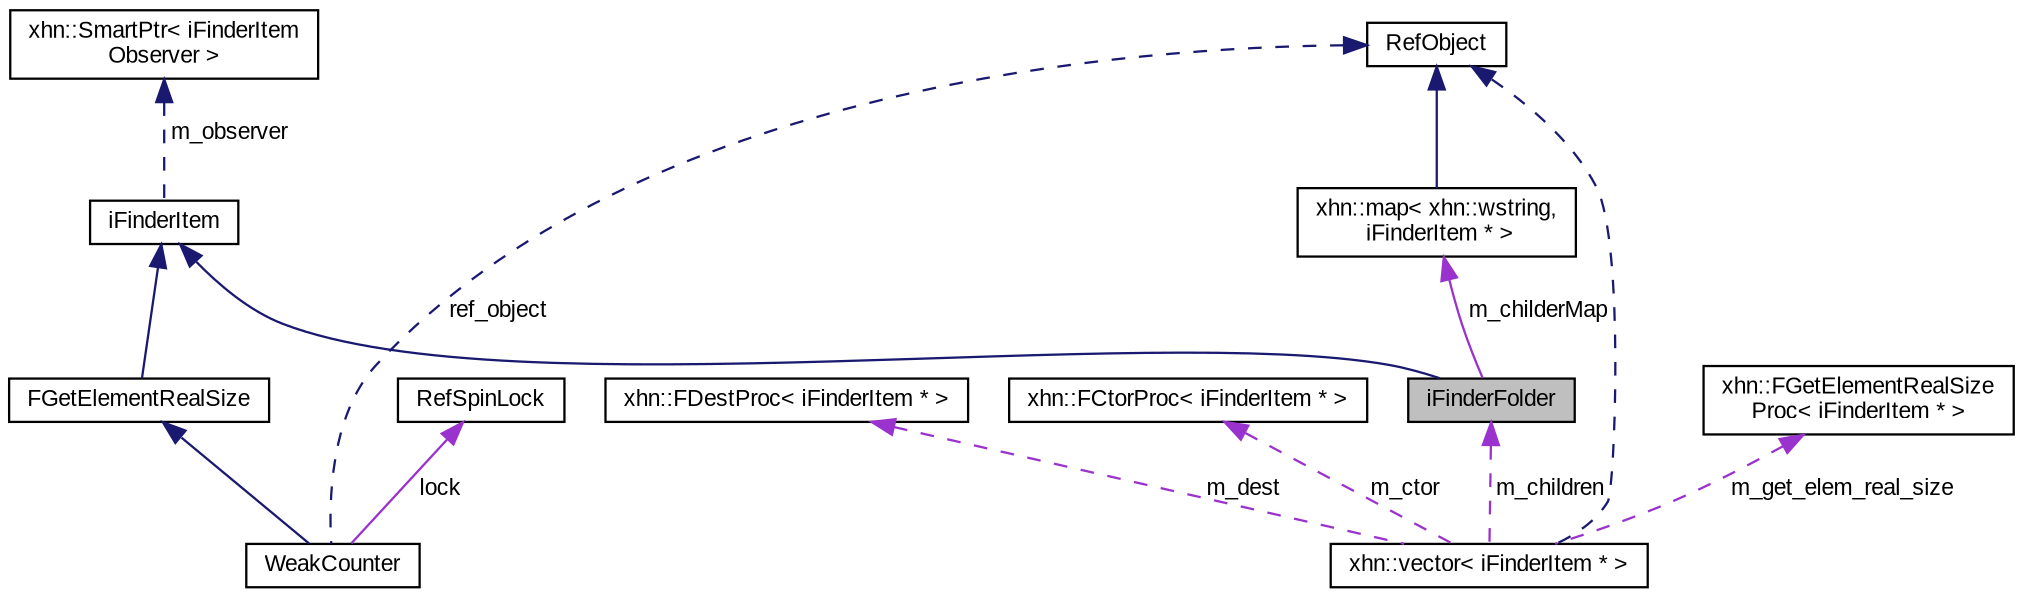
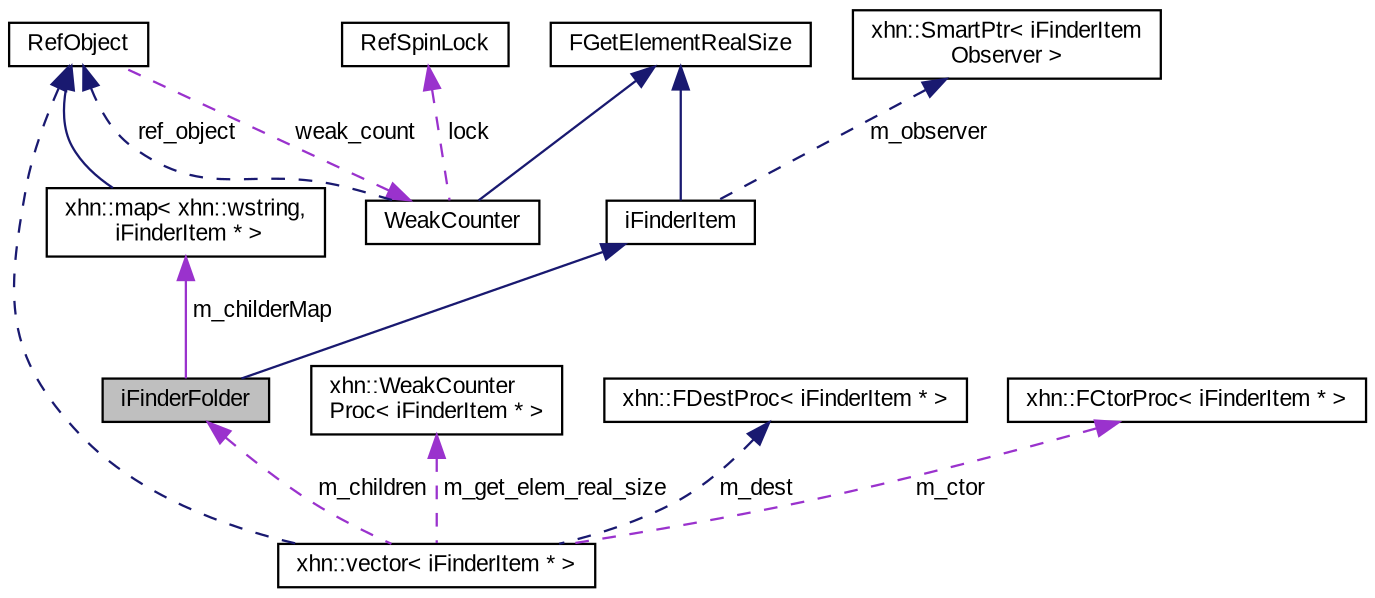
edge "RefObject" -> "WeakCounter": added, label "weak_count"
edge "FGetElementRealSize" -> "iFinderItem": reversed
node "xhn::FGetElementRealSize Proc< iFinderItem * >": label "xhn::FGetElementRealSize Proc< iFinderItem * >" -> "xhn::WeakCounter Proc< iFinderItem * >"
edge "xhn::vector< iFinderItem * >" -> "xhn::FDestProc< iFinderItem * >": color darkorchid3 -> midnightblue
edge "WeakCounter" -> "RefSpinLock": style solid -> dashed
